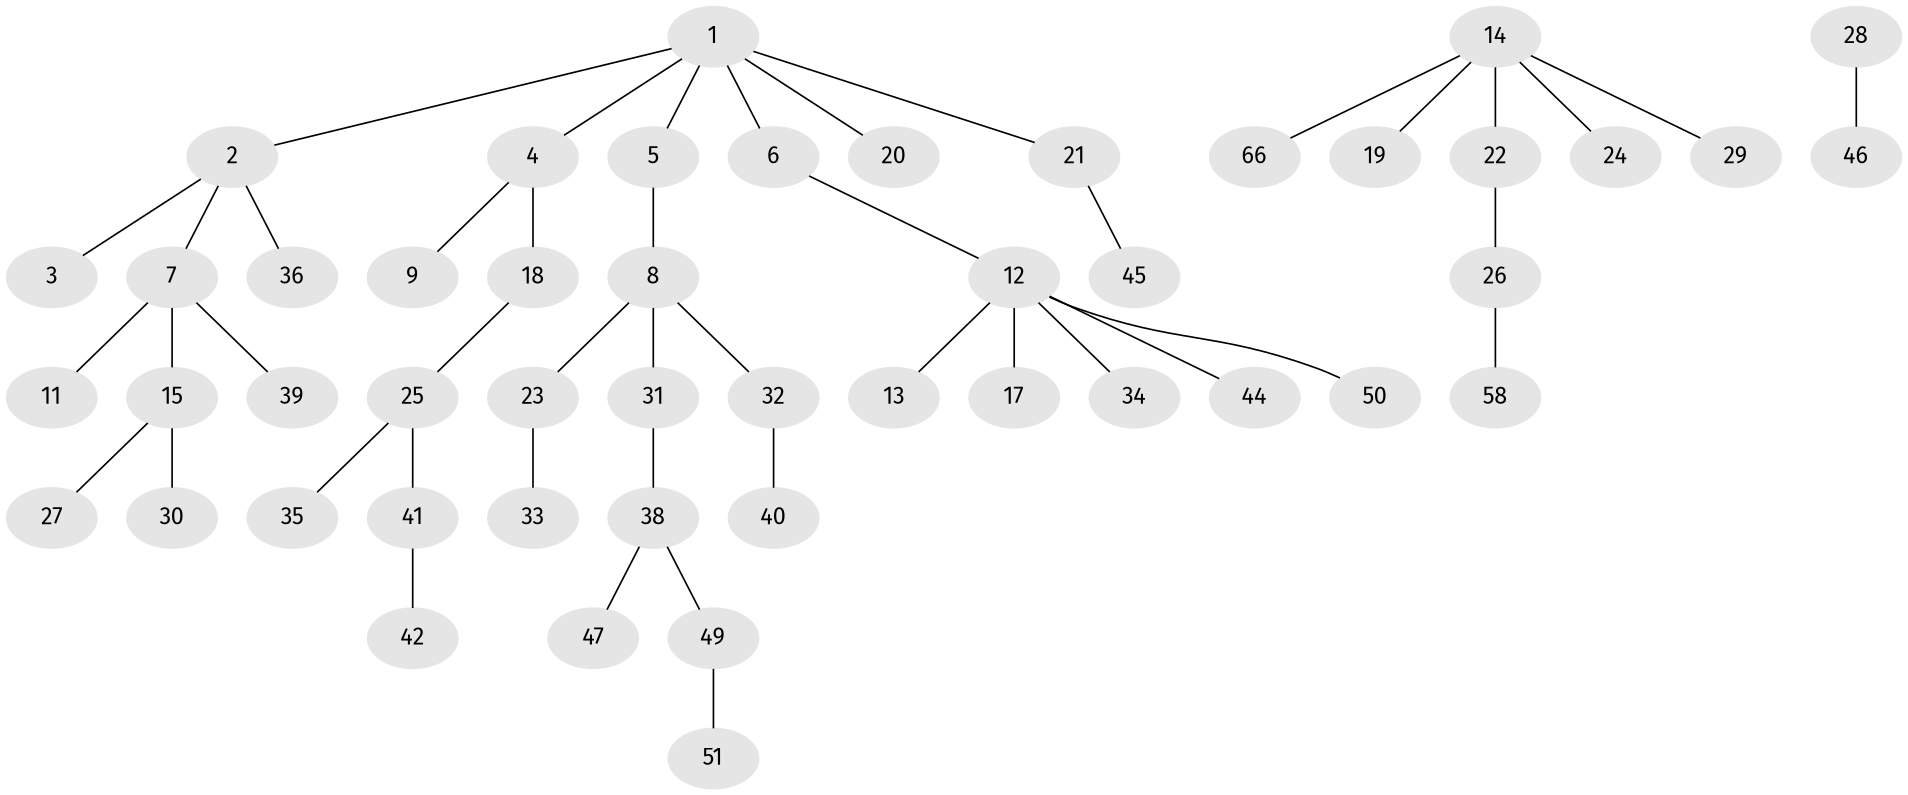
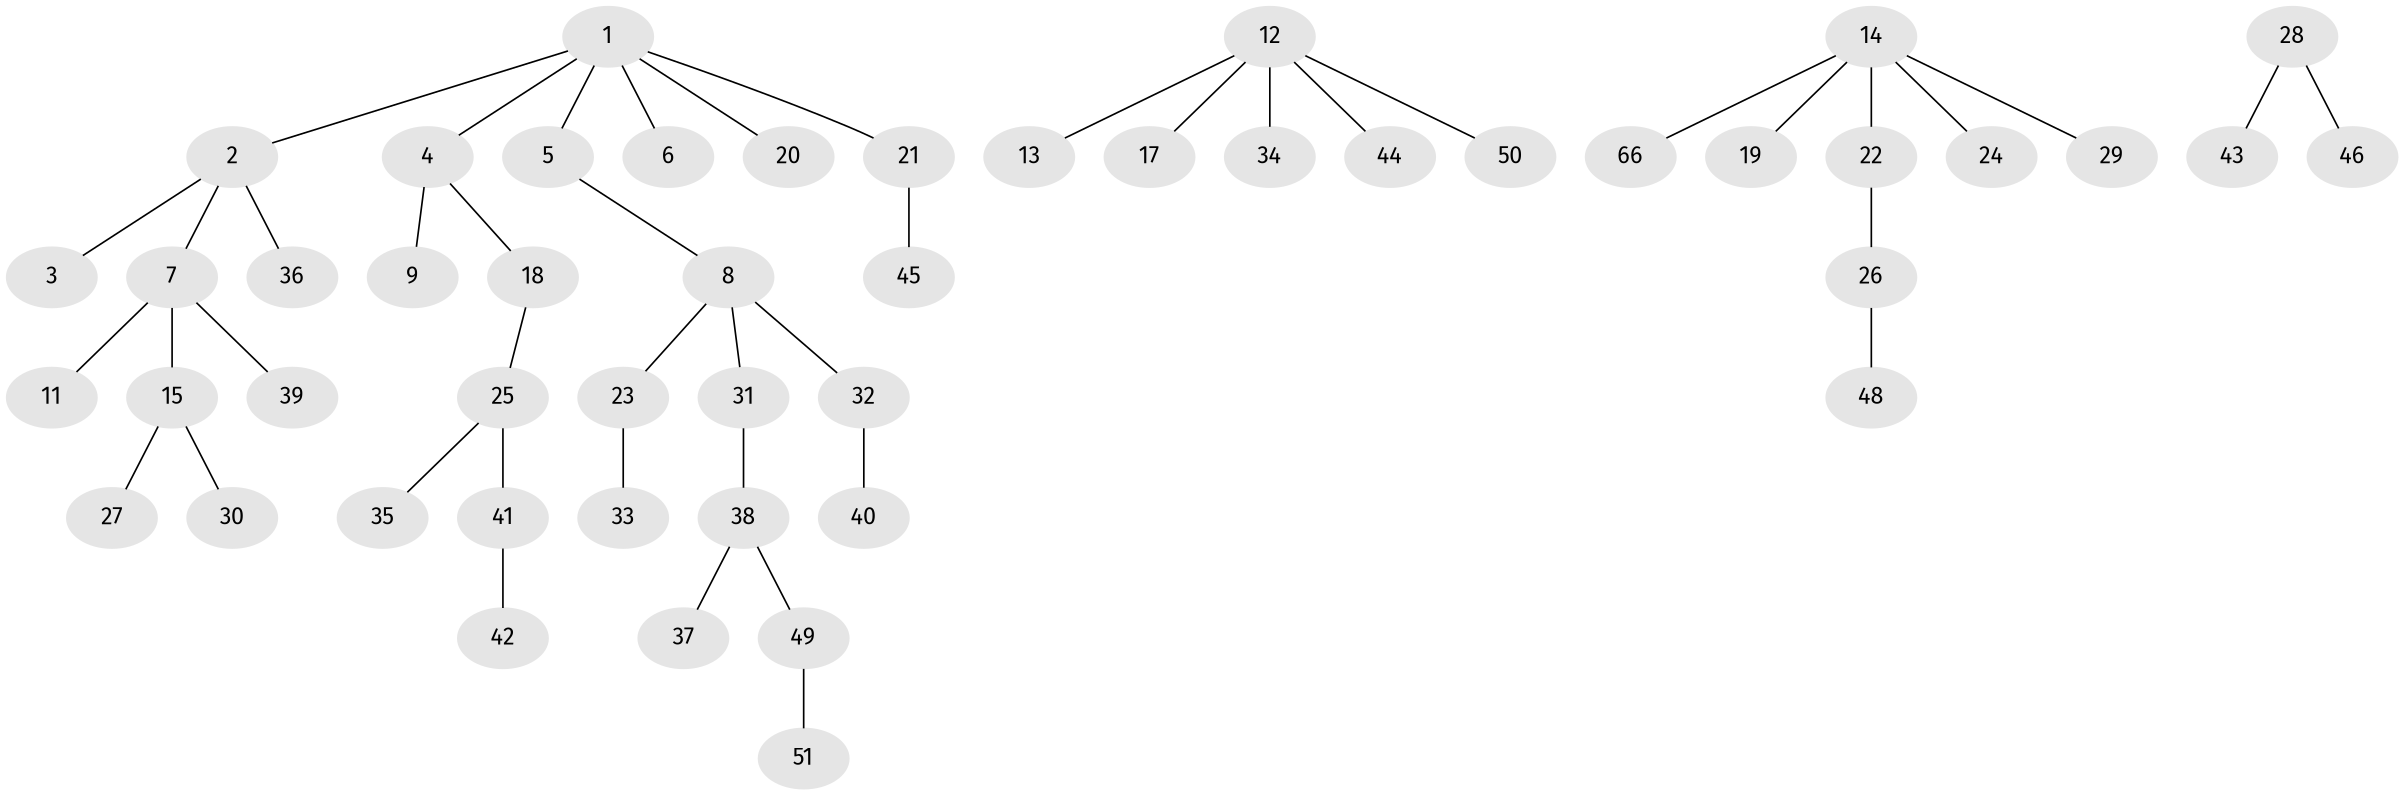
node "43": added
edge "6" -- "12": removed
node "58": label "58" -> "48"
node "47": label "47" -> "37"
